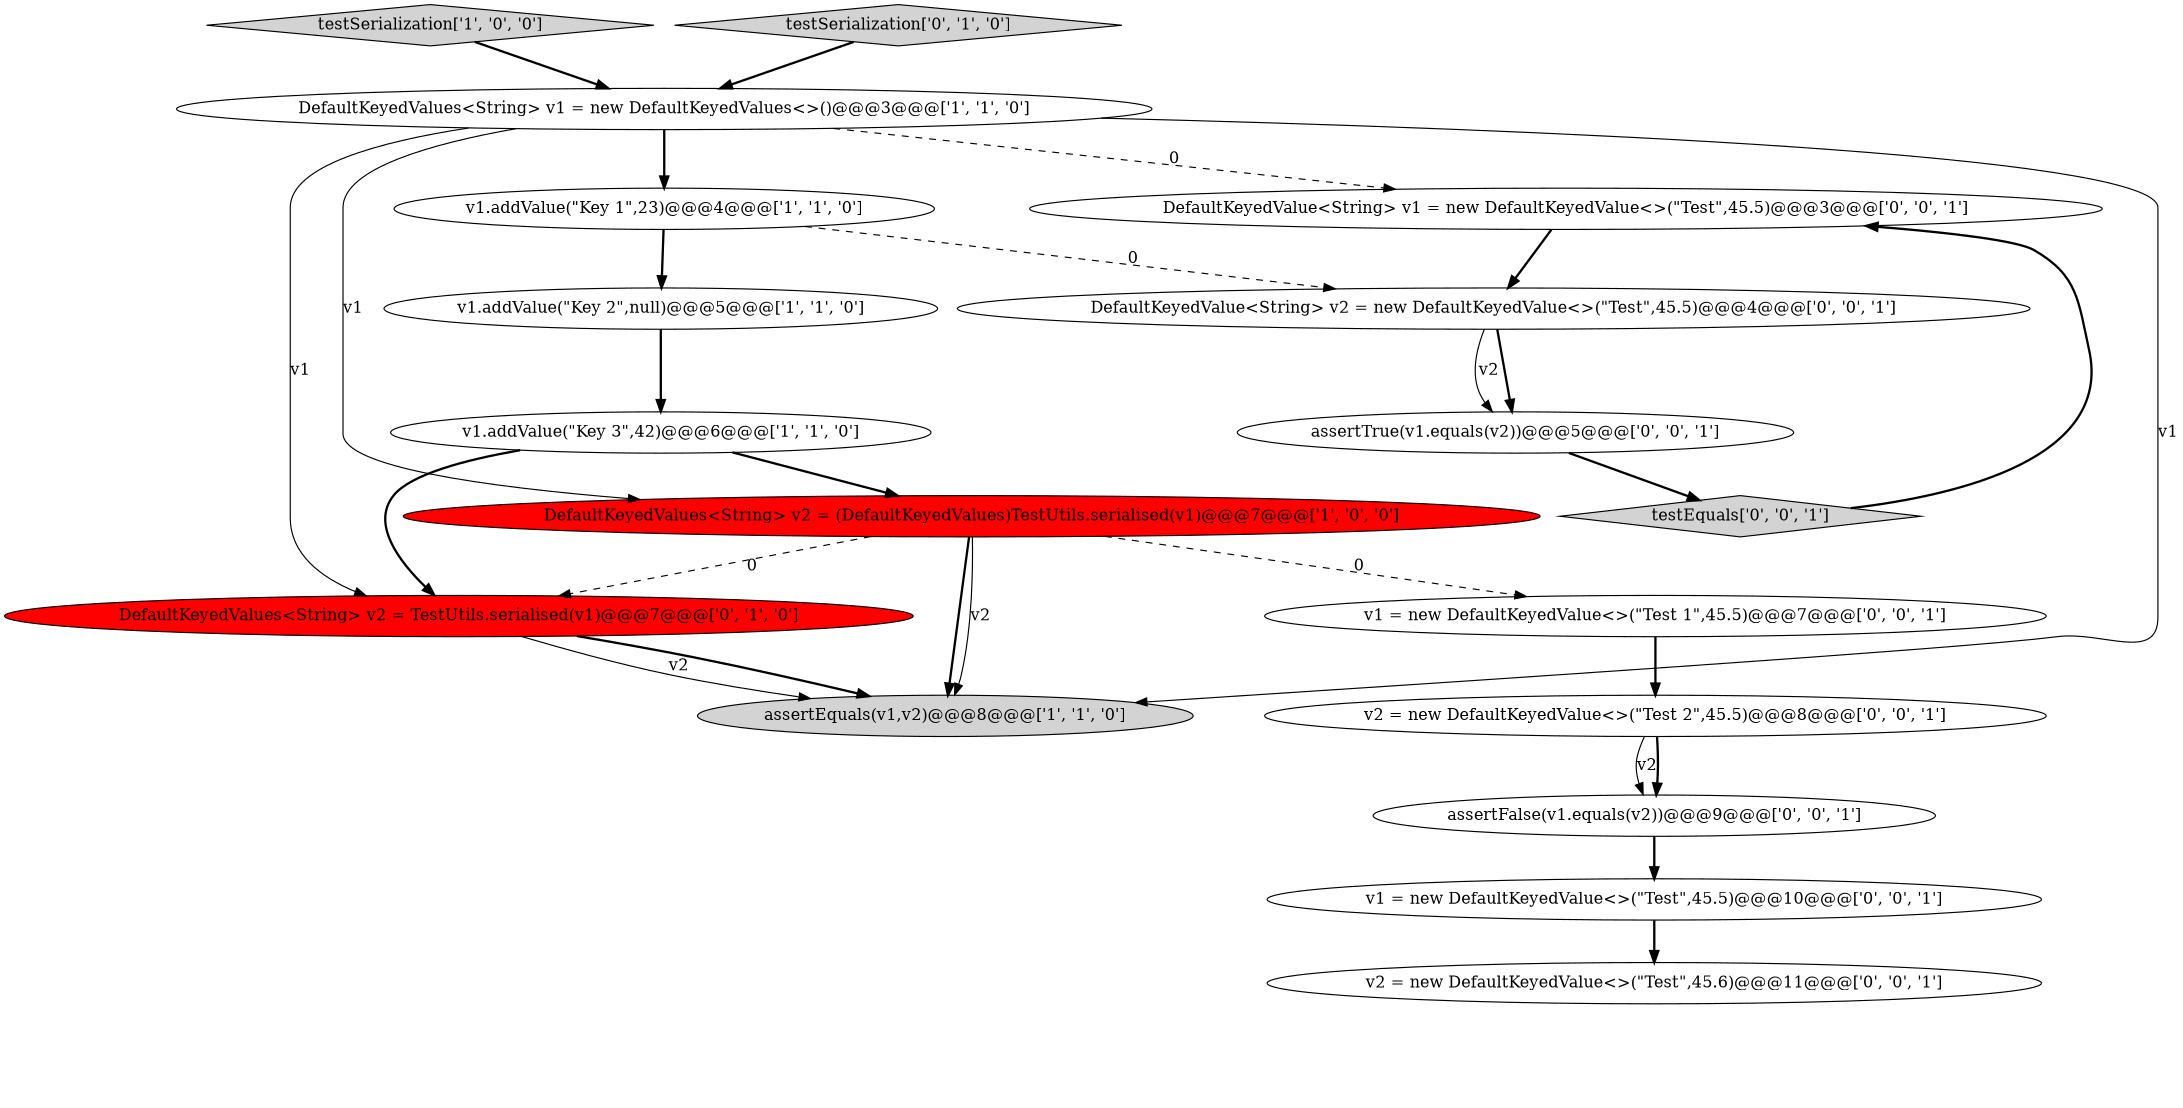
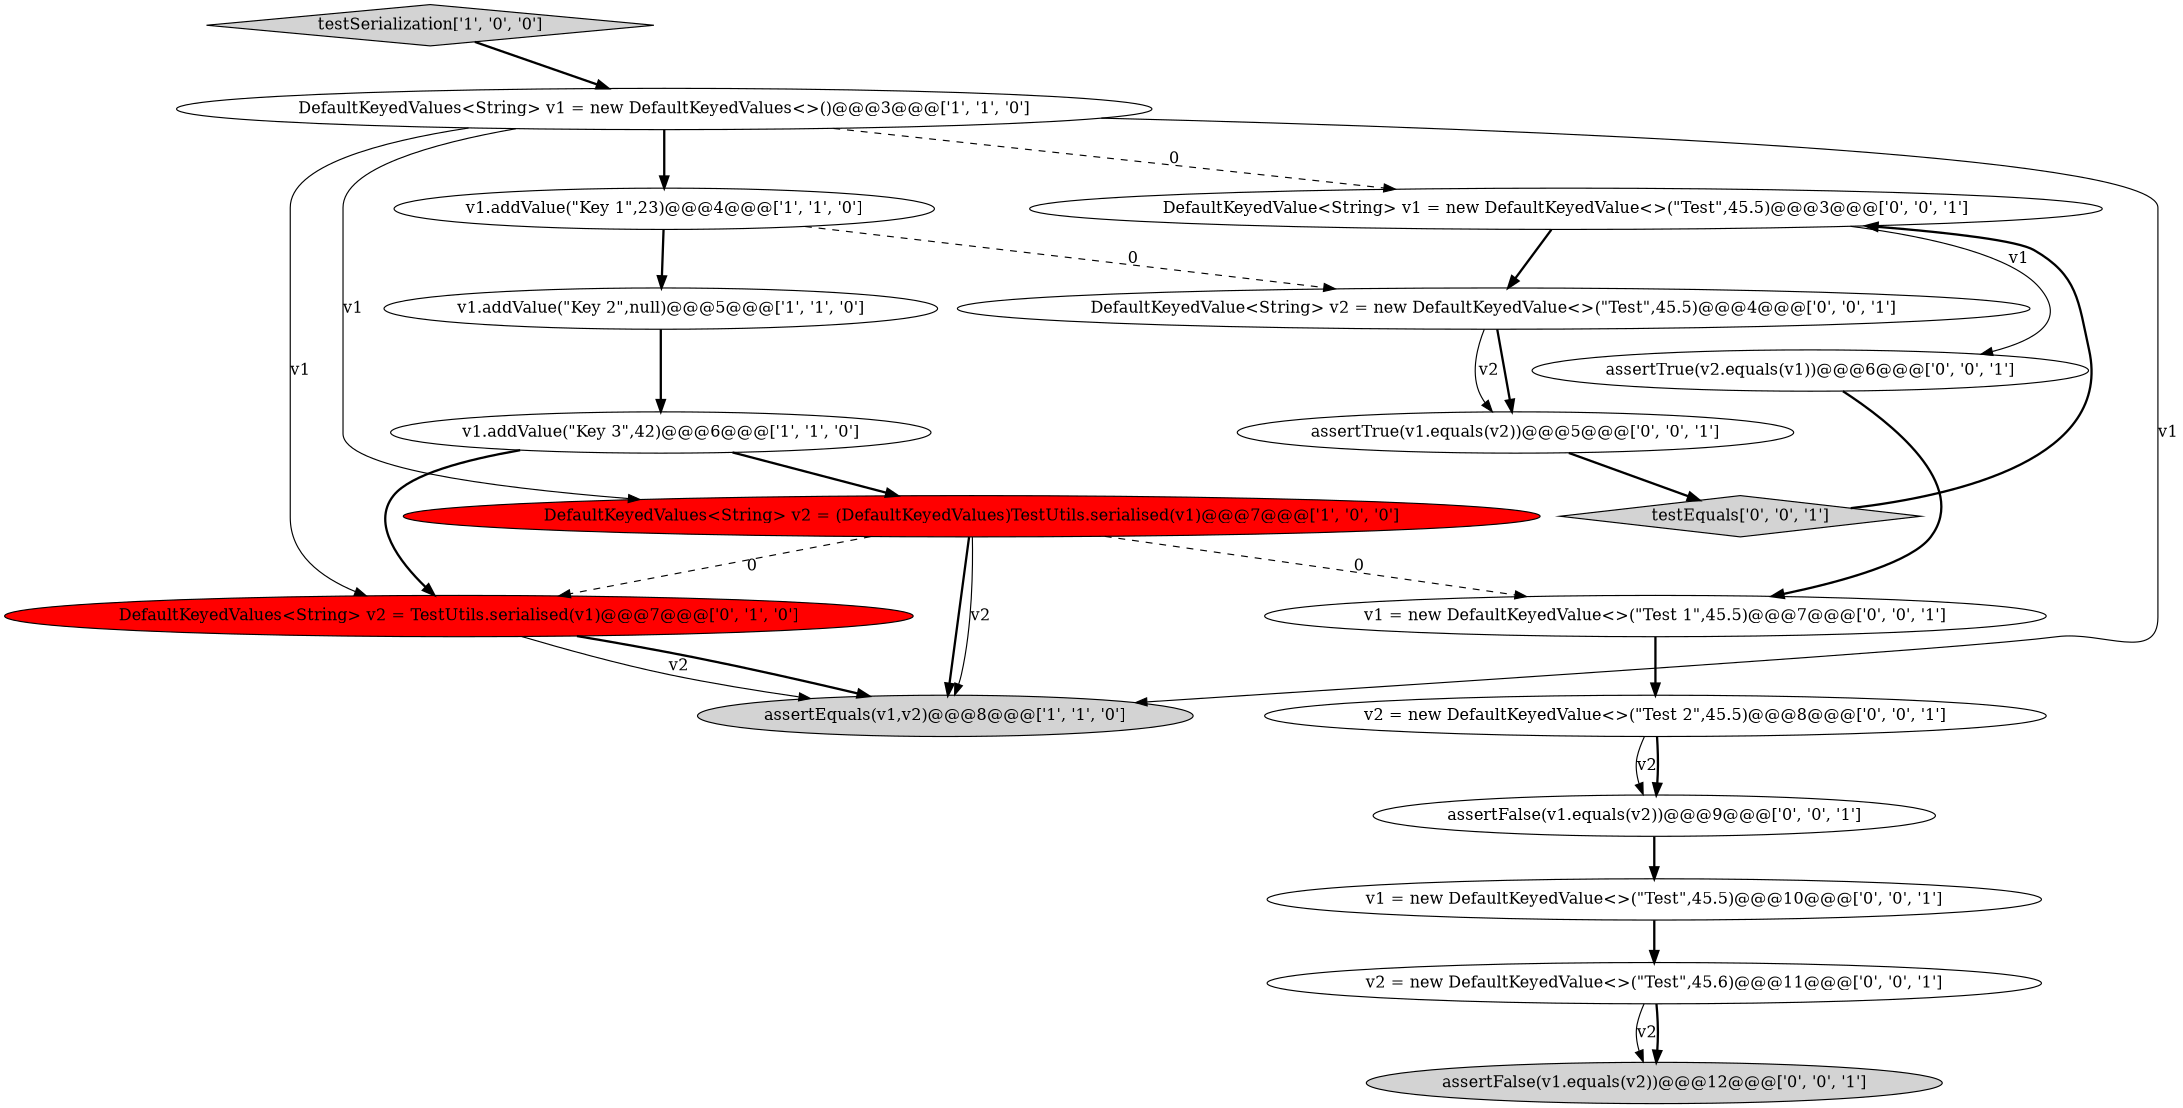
node "testSerialization['0', '1', '0']": removed
node "assertTrue(v2.equals(v1))@@@6@@@['0', '0', '1']": added
node "assertFalse(v1.equals(v2))@@@12@@@['0', '0', '1']": added
